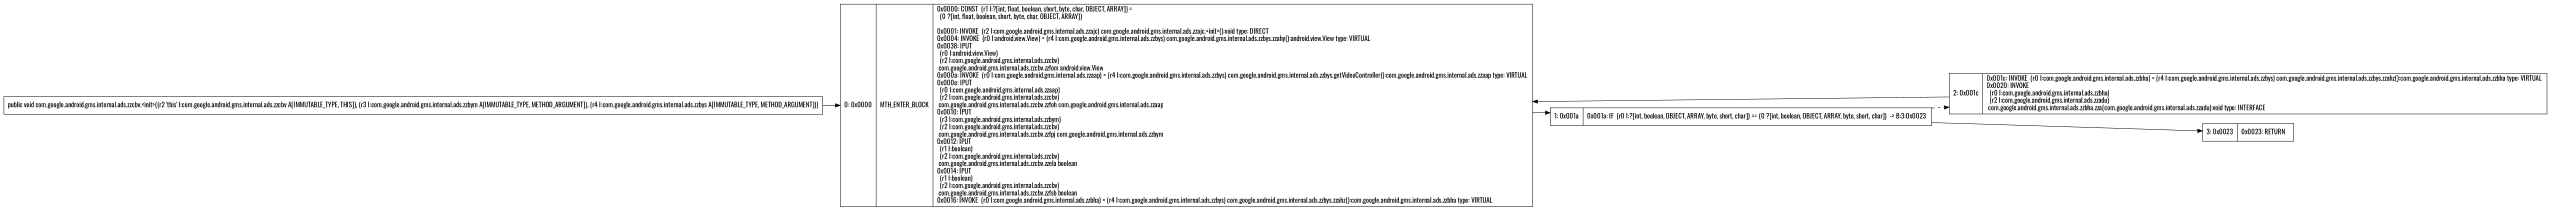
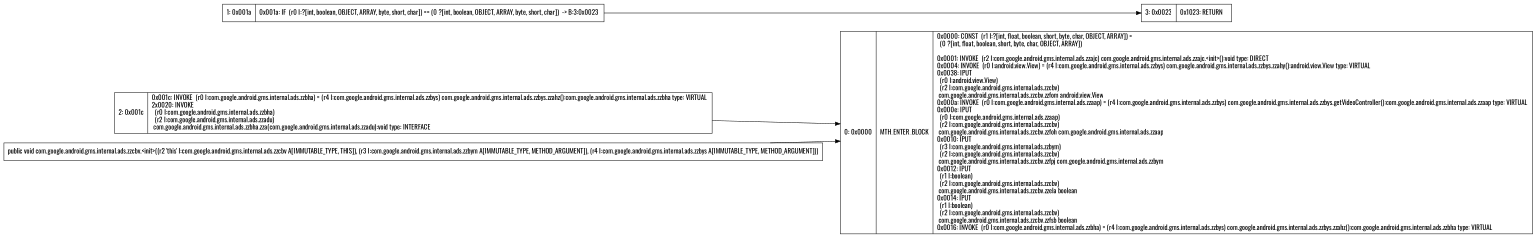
node "2: 0x001c": text "0x0020: INVOKE" -> "2x0020: INVOKE"
edge "1: 0x001a" -> "2: 0x001c": removed
edge "0: 0x0000" -> "1: 0x001a": removed
node "3: 0x0023": text "0x0023: RETURN" -> "0x1023: RETURN"
